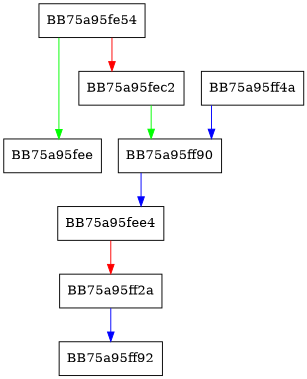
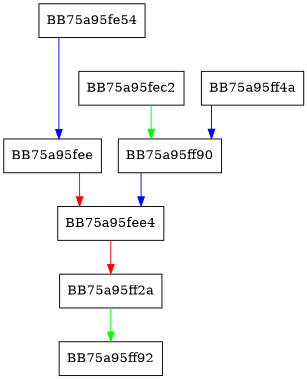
edge "BB75a95fe54" -> "BB75a95fec2": removed
edge "BB75a95fe54" -> "BB75a95fee": color green -> blue
edge "BB75a95fee" -> "BB75a95fee4": added
edge "BB75a95ff2a" -> "BB75a95ff92": color blue -> green
